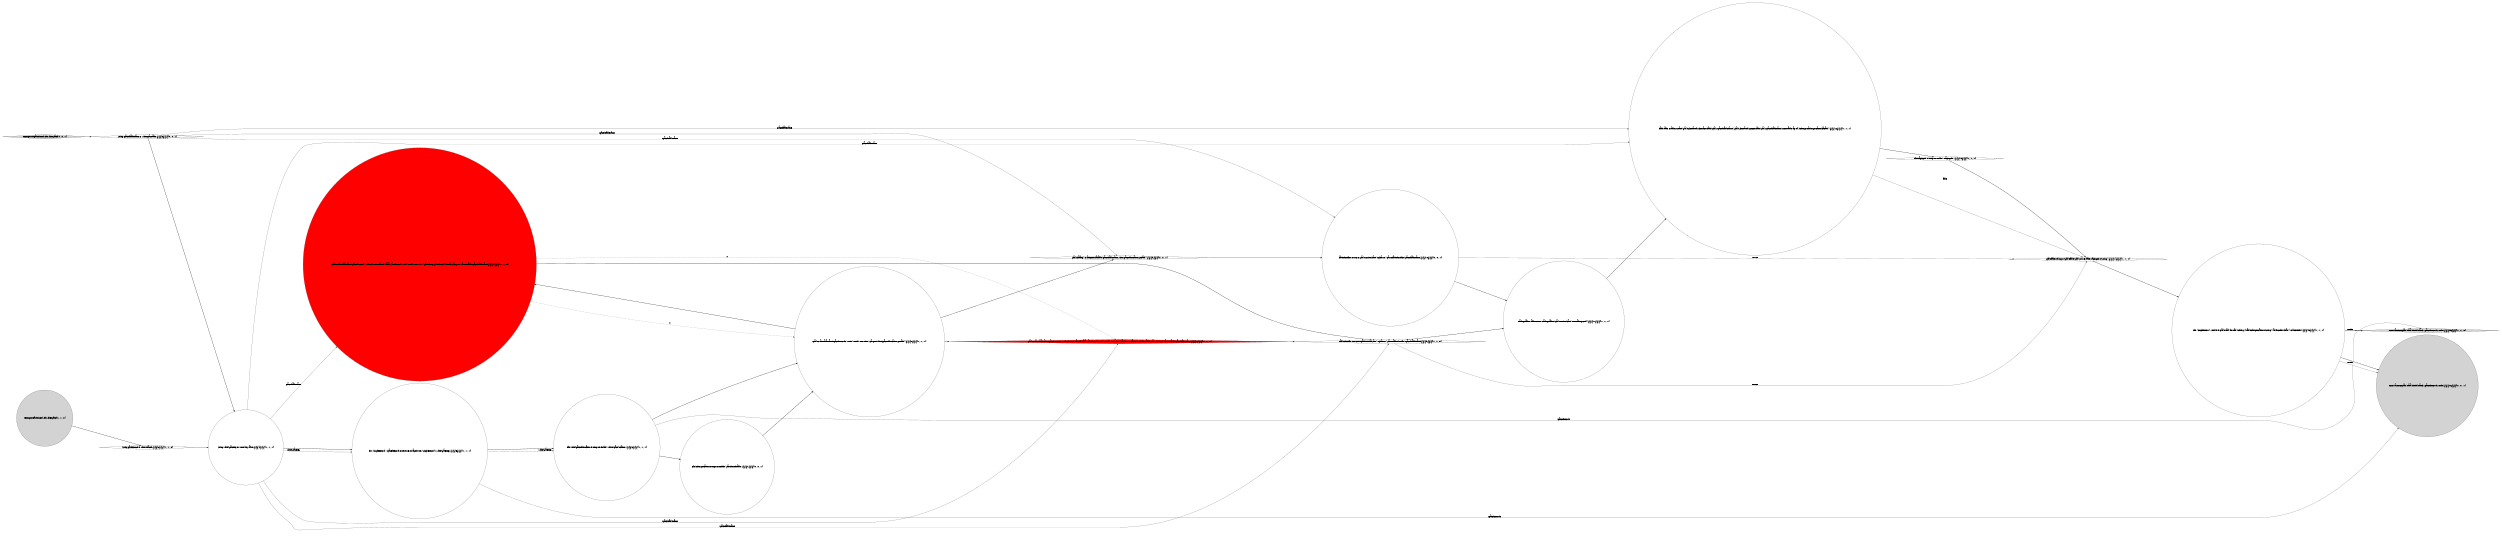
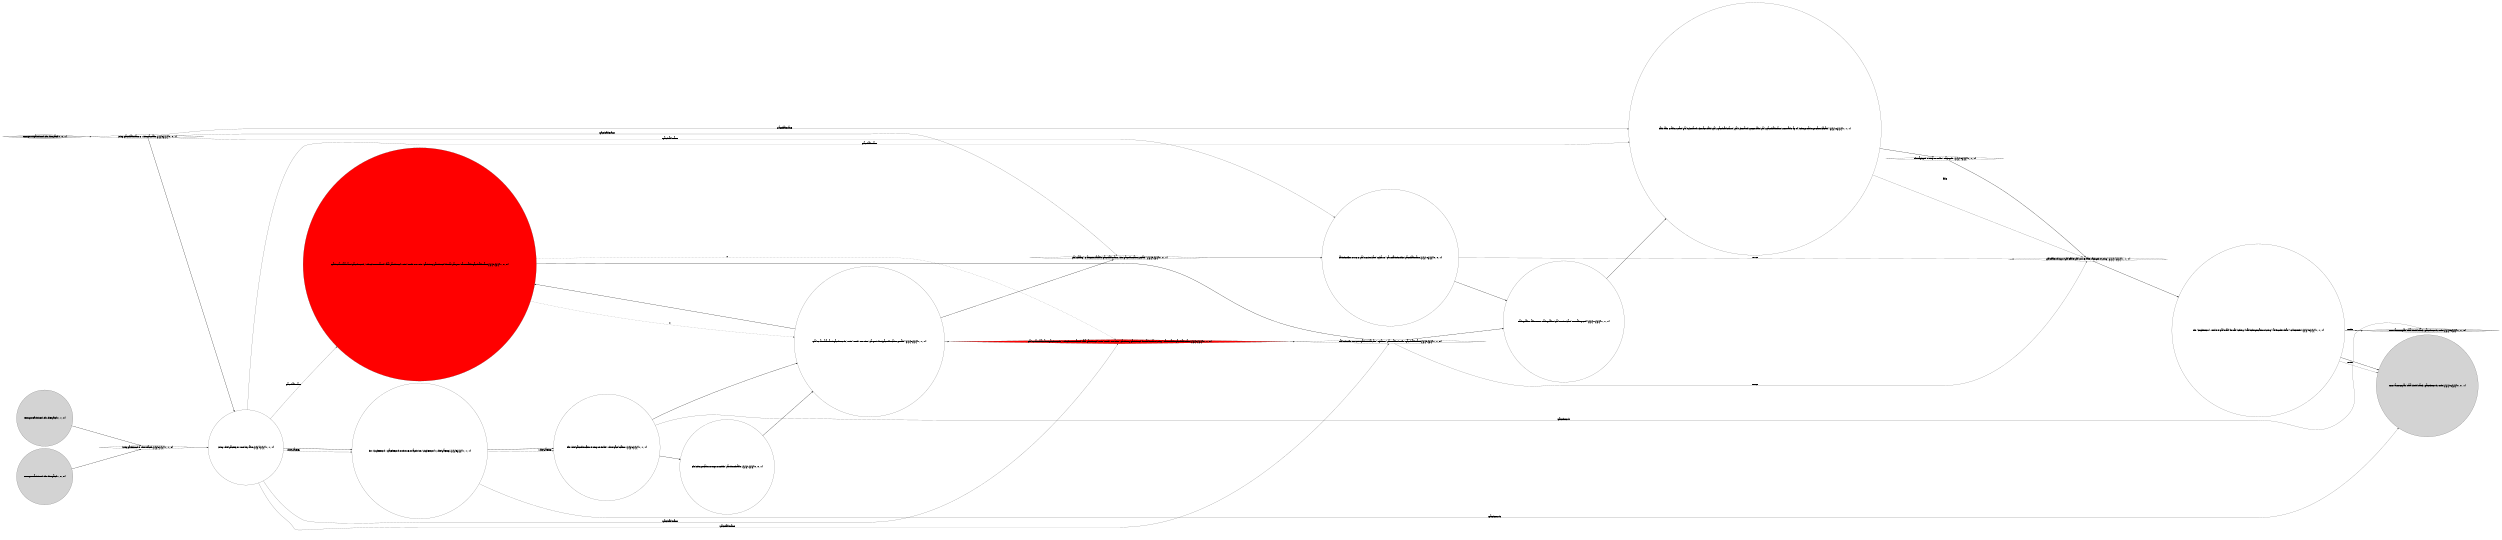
node "testImportPartitionedWithWhitespace['1', '0', '0']": added
